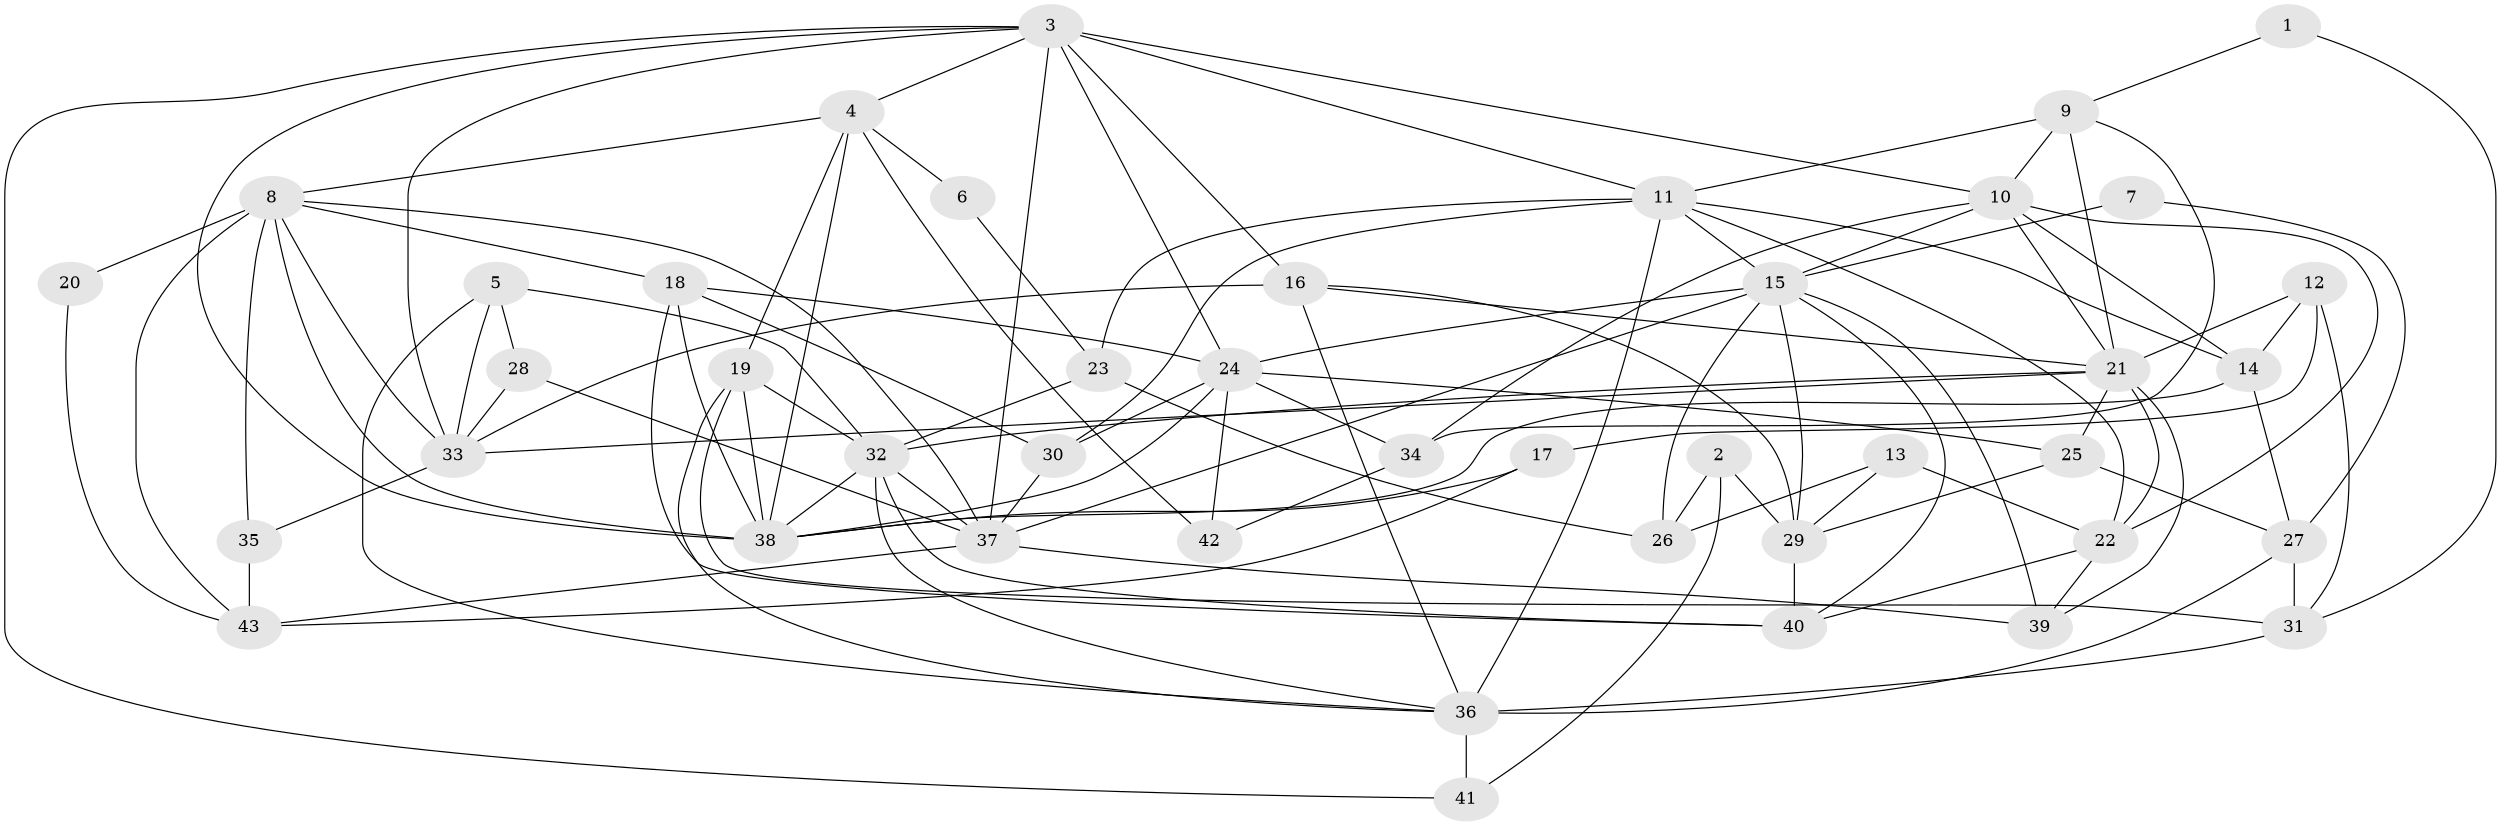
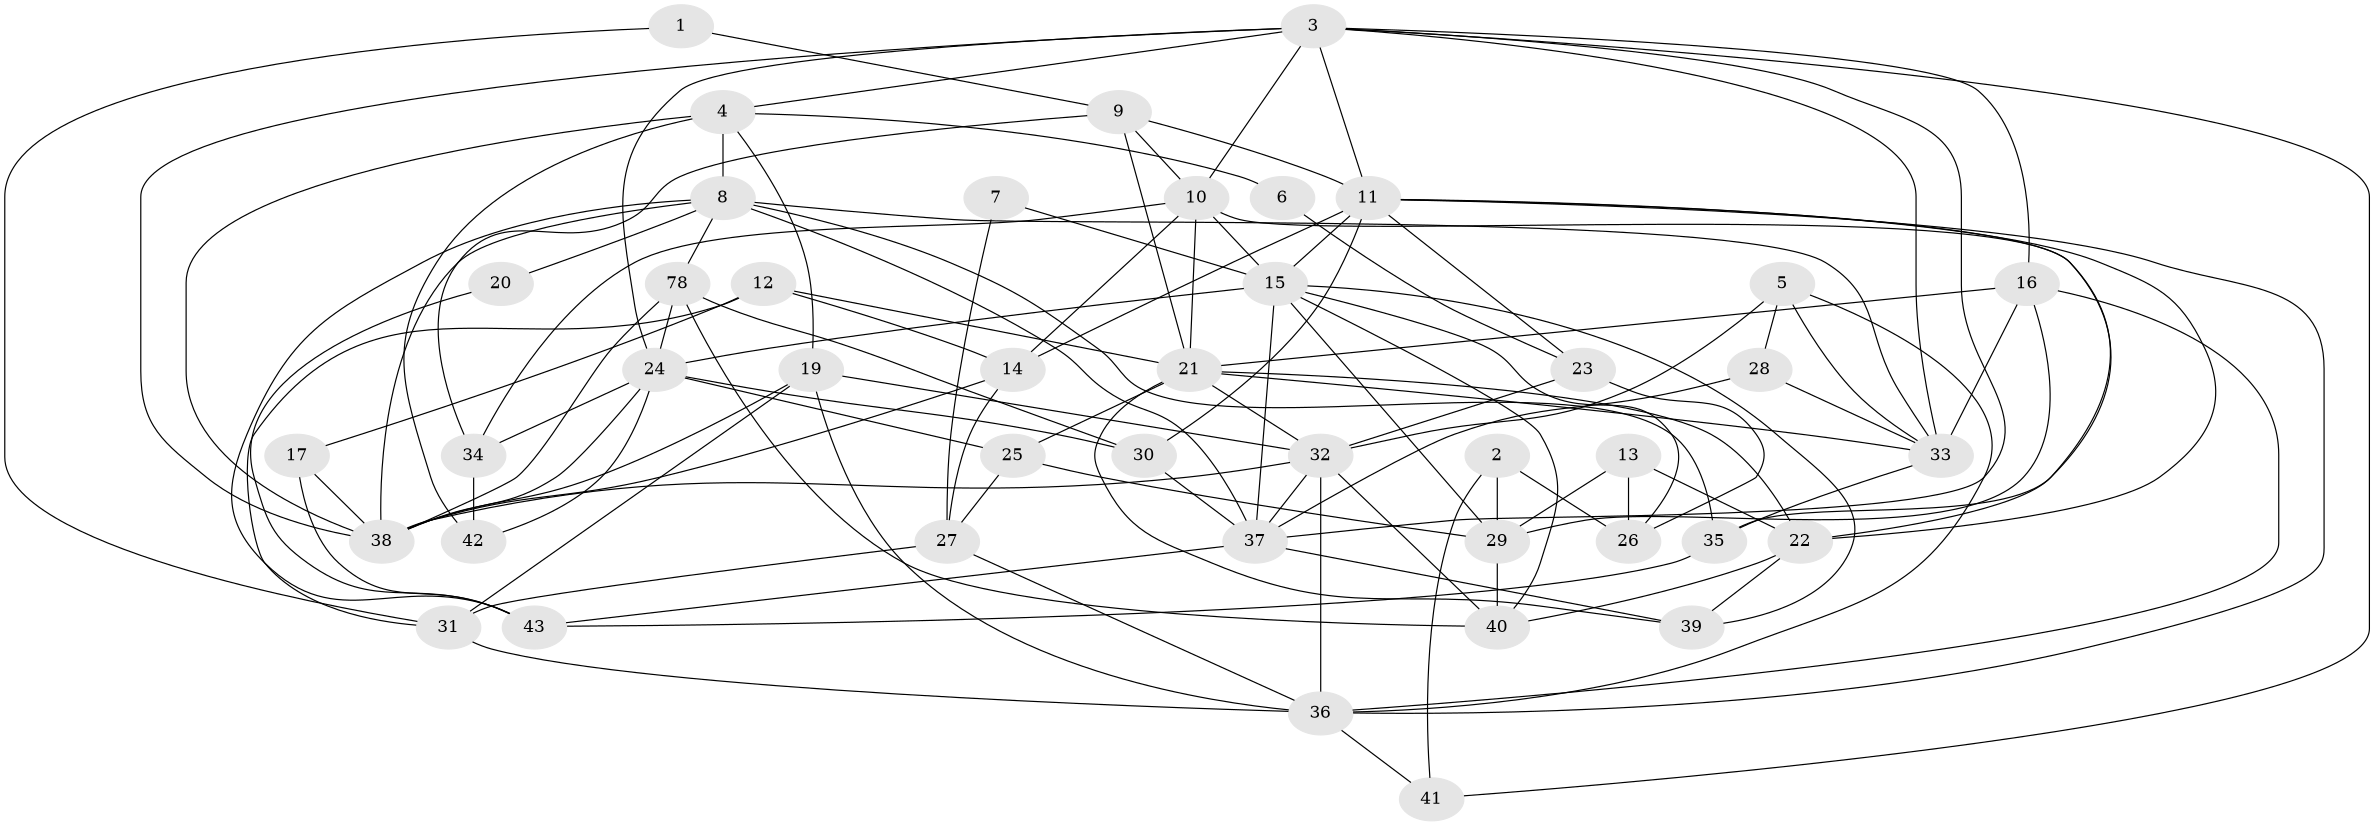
edge "11" -- "35": added
node "18": label "18" -> "78"
